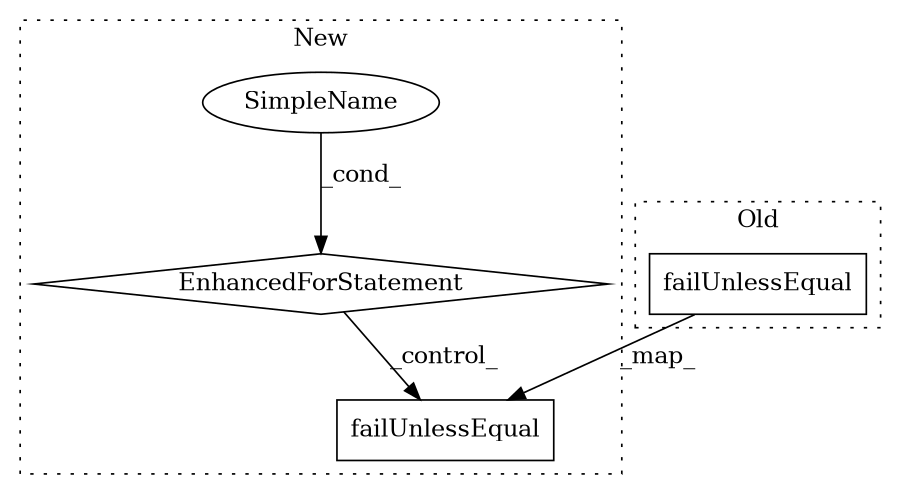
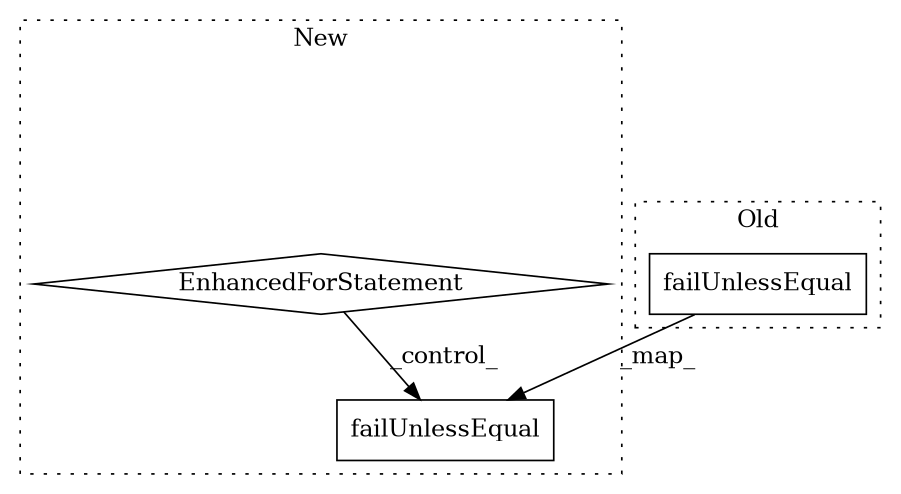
node "SimpleName": removed
